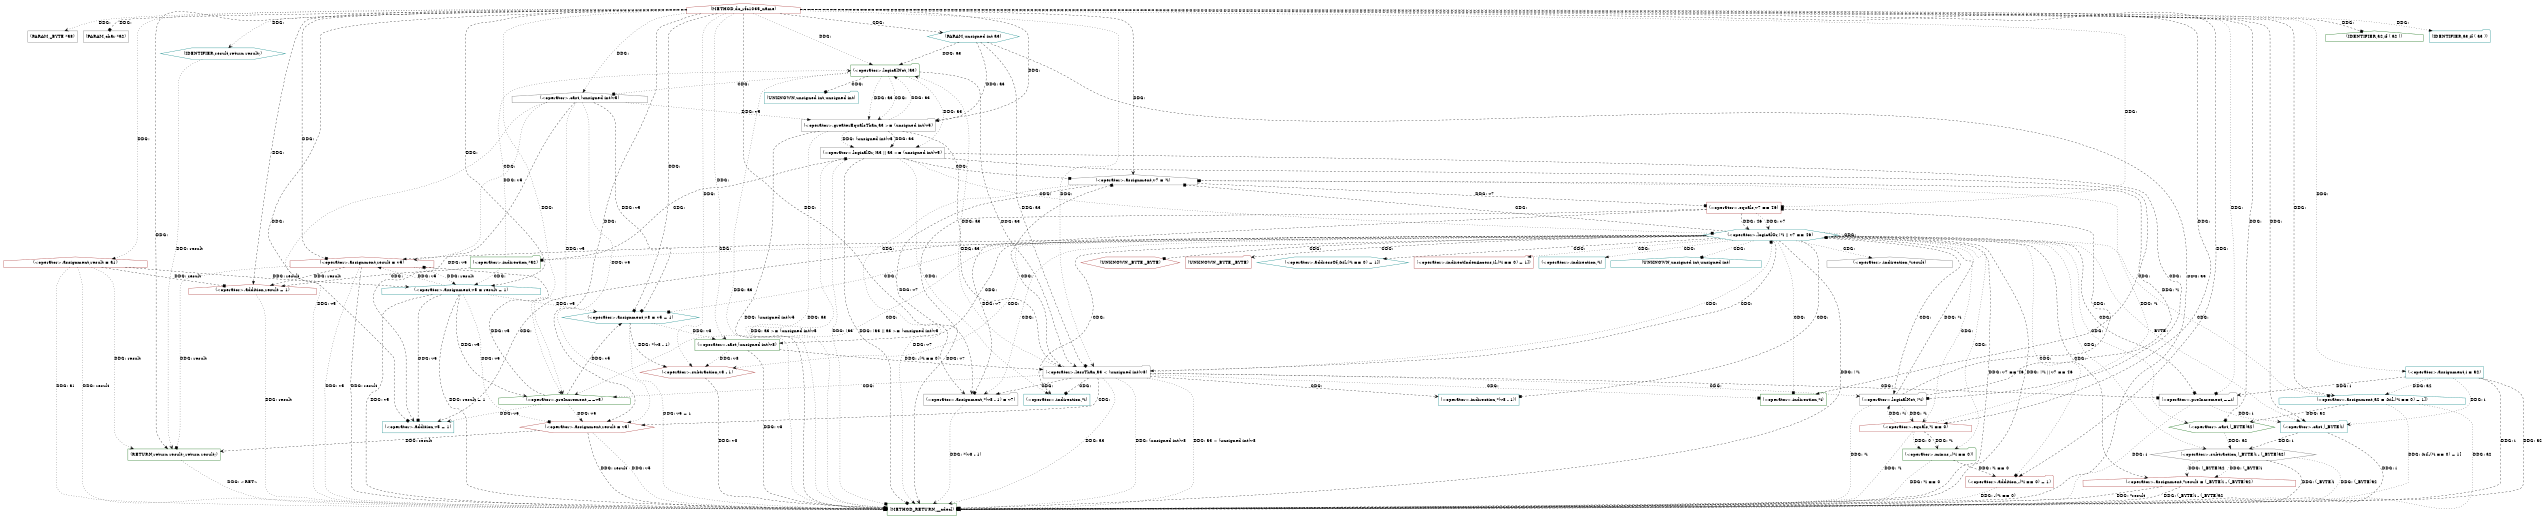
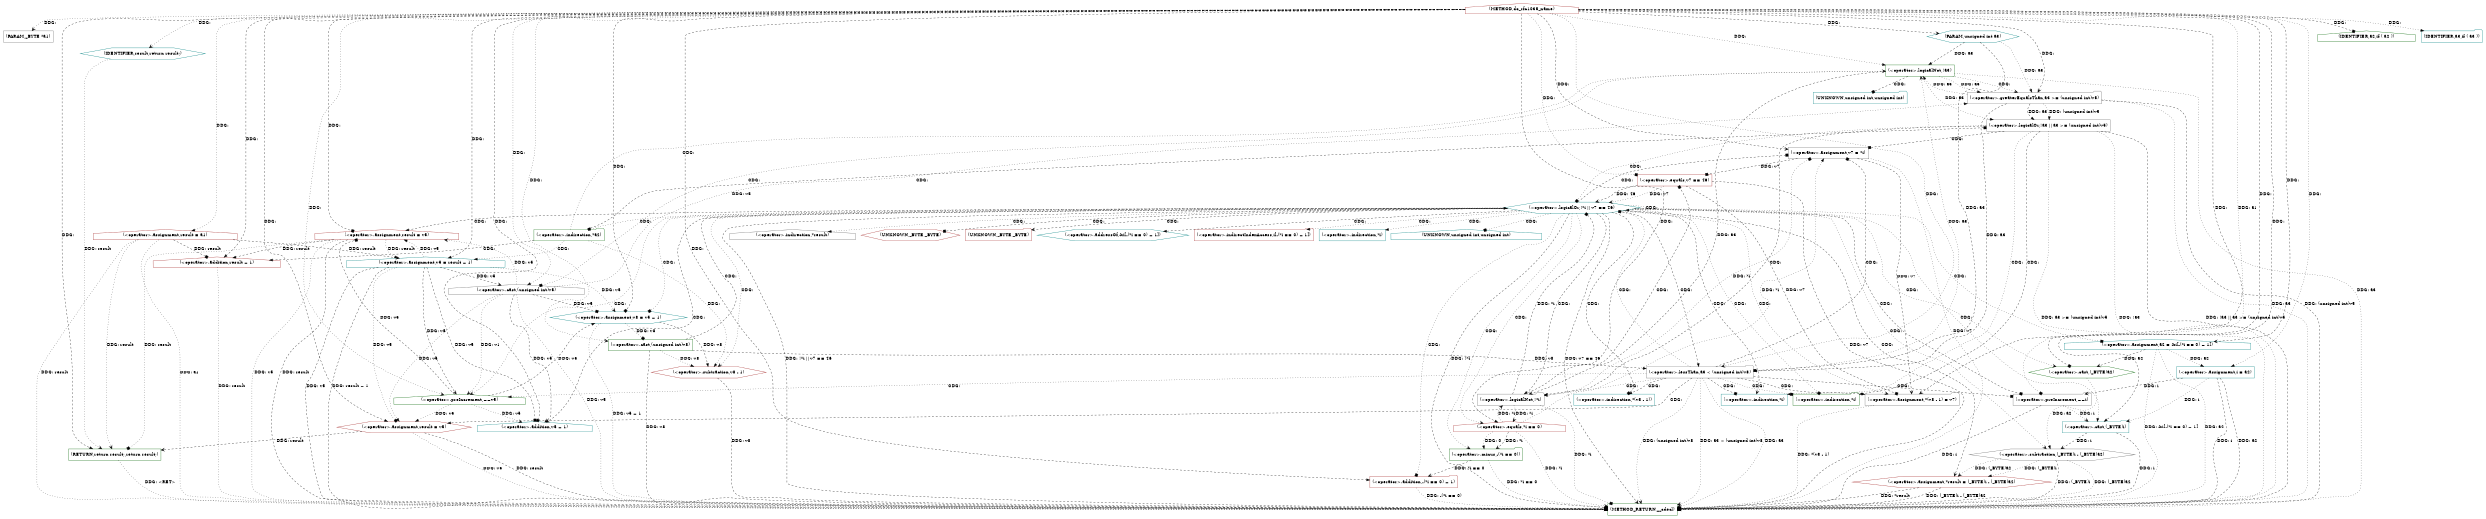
edge "(METHOD,do_rfc1035_name)" -> "(PARAM,unsigned int a3)": label "CDG: " -> "DDG: "
node "(PARAM,_BYTE *a8)": label "(PARAM,_BYTE *a8)" -> "(PARAM,_BYTE *a1)"
node "(PARAM,char *a2)": removed
node "(<operator>.logicalNot,!a3)": shape folder -> box
edge "(PARAM,unsigned int a3)" -> "(<operator>.greaterEqualsThan,a3 >= (unsigned int)v5)": style dashed -> dotted
edge "(<operator>.logicalOr,!a3 || a3 >= (unsigned int)v5)" -> "(<operator>.logicalNot,!*i)": arrowhead box -> normal
node "(<operator>.assignment,v7 = *i)": shape house -> box
edge "(<operator>.logicalNot,!*i)" -> "(<operator>.assignment,v7 = *i)": style dashed -> dotted
edge "(METHOD,do_rfc1035_name)" -> "(<operator>.subtraction,v8 - 1)": now "(<operator>.indirection,*a2)" -> "(<operator>.subtraction,v8 - 1)"
edge "(<operator>.logicalNot,!a3)" -> "(<operator>.lessThan,a3 < (unsigned int)v8)": now "(<operator>.logicalNot,!a3)" -> "(<operator>.logicalNot,!*i)"
edge "(METHOD,do_rfc1035_name)" -> "(<operator>.preIncrement,++i)": label "DDG: " -> "DDG: a1"
edge "(<operator>.cast,(unsigned int)v5)" -> "(<operator>.preIncrement,++v5)": label "DDG: v5" -> "DDG: v1"
edge "(<operator>.logicalOr,!*i || v7 == 46)" -> "(<operator>.cast,(unsigned int)v8)": reversed
edge "(<operator>.assignment,v5 = result + 1)" -> "(<operator>.cast,(unsigned int)v5)": added, label "DDG: v5"
edge "(PARAM,unsigned int a3)" -> "(METHOD_RETURN,__cdecl)": removed, label "DDG: a3"
edge "(<operator>.assignment,v8 = v5 + 1)" -> "(<operator>.cast,(unsigned int)v8)": arrowhead normal -> box
edge "(<operator>.logicalOr,!*i || v7 == 46)" -> "(<operator>.cast,(_BYTE)i)": label "BYTE: " -> "CDG: "
edge "(<operator>.assignment,v8 = v5 + 1)" -> "(<operator>.subtraction,v8 - 1)": label "DDG: *(v8 - 1)" -> "DDG: v8"
edge "(<operator>.cast,(unsigned int)v8)" -> "(<operator>.lessThan,a3 < (unsigned int)v8)": label "DDG: -(*i == 0)" -> "DDG: v8"
edge "(<operator>.lessThan,a3 < (unsigned int)v8)" -> "(<operator>.indirection,*(v8 - 1))": arrowhead vee -> normal
edge "(<operator>.assignment,i = a2)" -> "(<operator>.assignment,a2 = &i[-(*i == 0) + 1])": reversed
edge "(<operator>.equals,*i == 0)" -> "(<operator>.logicalNot,!*i)": arrowhead normal -> vee
node "(<operator>.addition,v5 + 1)": shape box -> house
node "(<operator>.assignment,*result = (_BYTE)i - (_BYTE)a2)": shape house -> hexagon
edge "(<operator>.preIncrement,++i)" -> "(METHOD_RETURN,__cdecl)": style dotted -> dashed
